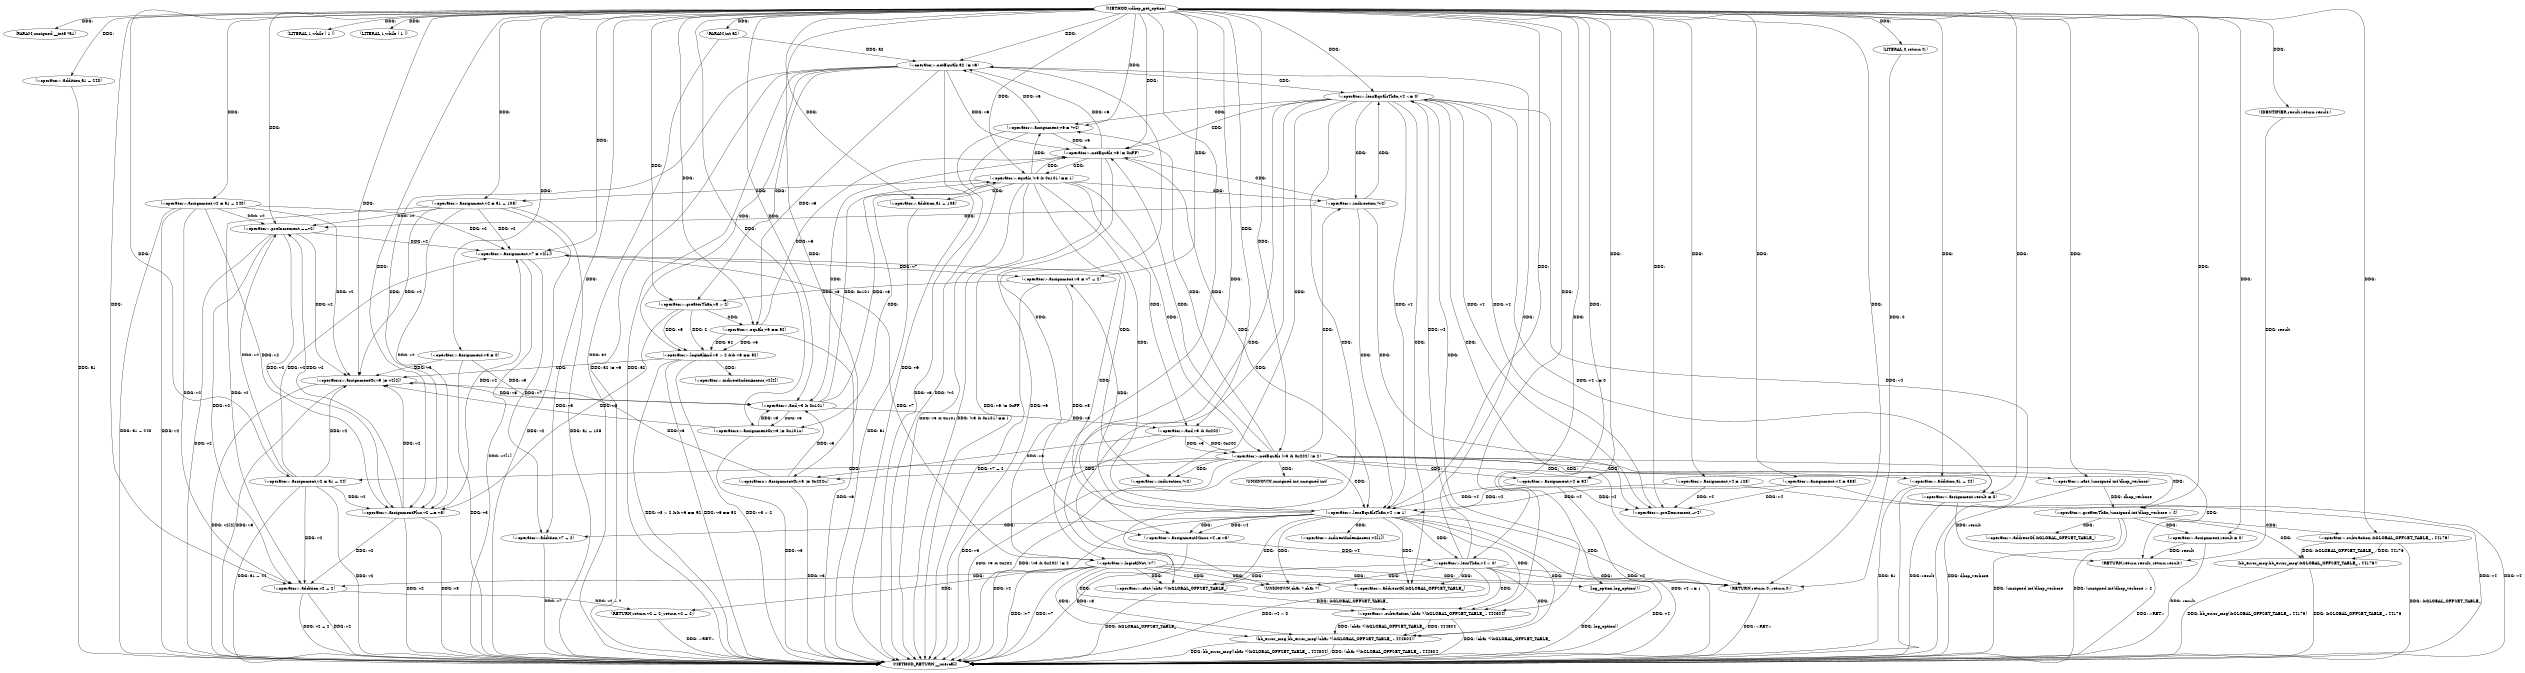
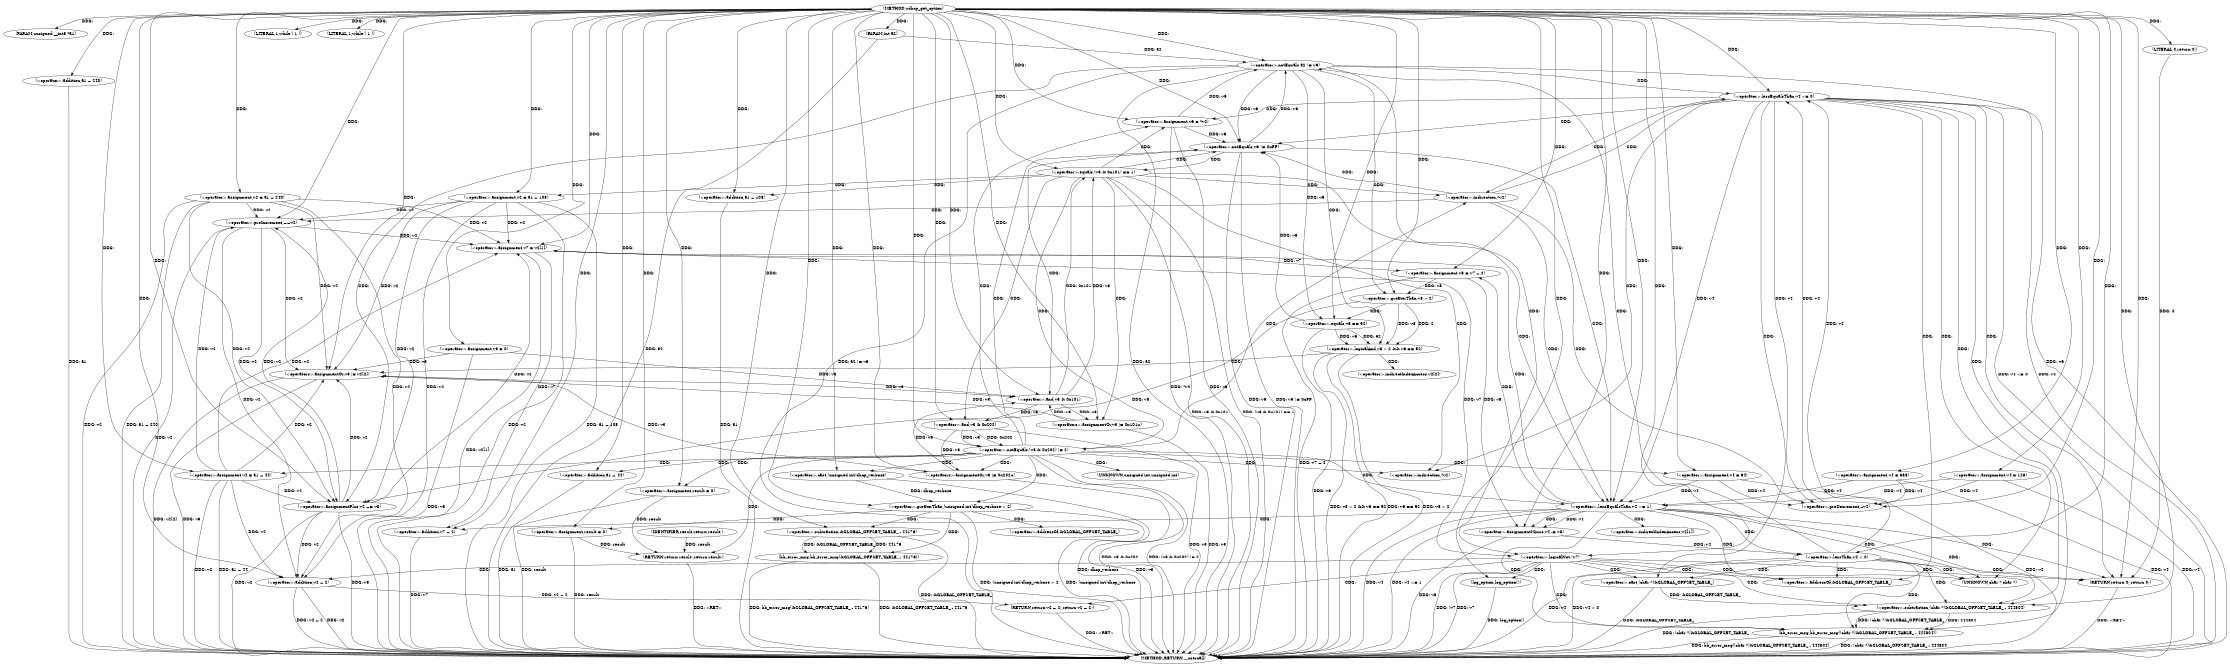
edge "(METHOD,udhcp_get_option)" -> "(IDENTIFIER,result,return result;)": removed, label "DDG:"
edge "(<operator>.lessEqualsThan,v4 <= 1)" -> "(<operator>.cast,(char *)&GLOBAL_OFFSET_TABLE_)": removed, label "CDG:"
